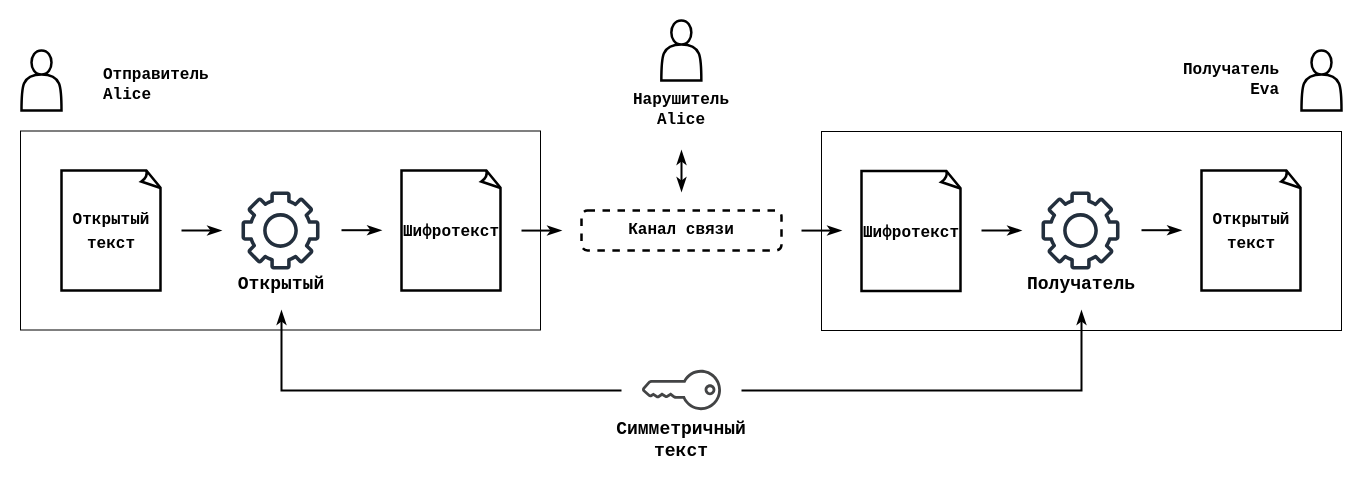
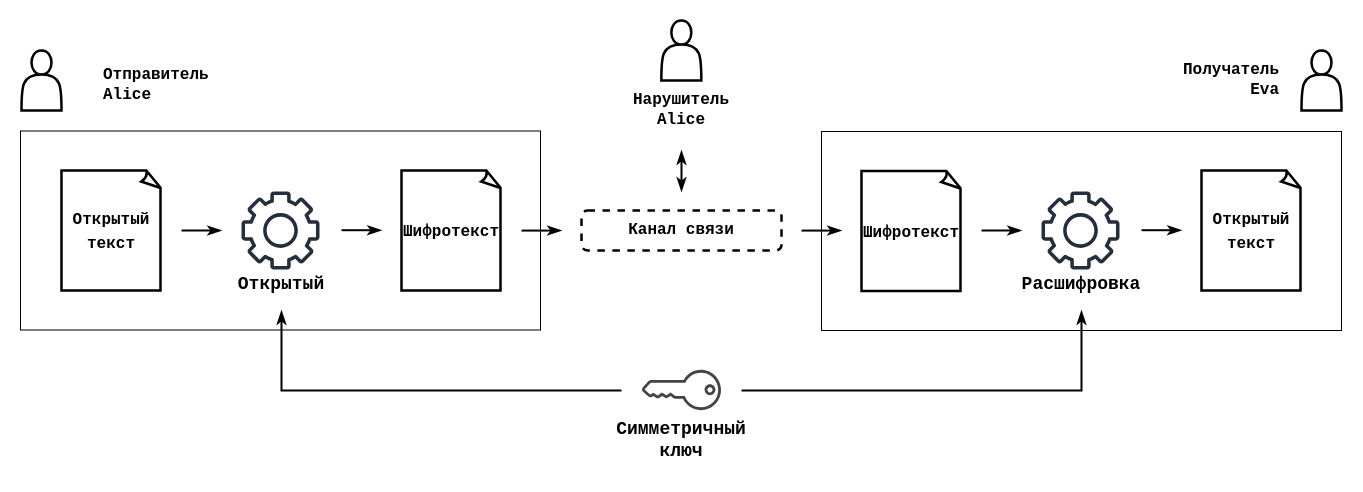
node "Получатель": label "Получатель" -> "Расшифровка"
node "Симметричный текст": label "Симметричный текст" -> "Симметричный ключ"
